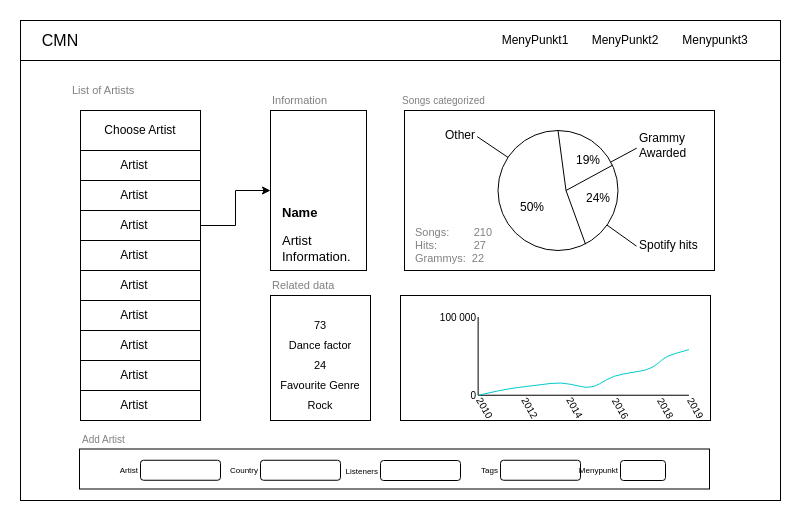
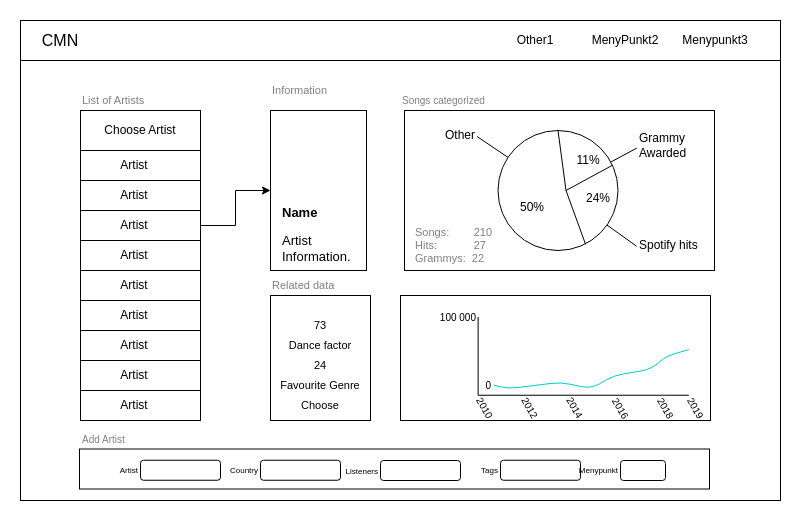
node "MenyPunkt1": label "MenyPunkt1" -> "Other1"
node "List of Artists": moved (121, 91) -> (131, 101)
node "Information": moved (321, 101) -> (321, 91)
node "19%": label "19%" -> "11%"
node "0": moved (463, 395) -> (478, 385)
node "Rock": label "Rock" -> "Choose"
